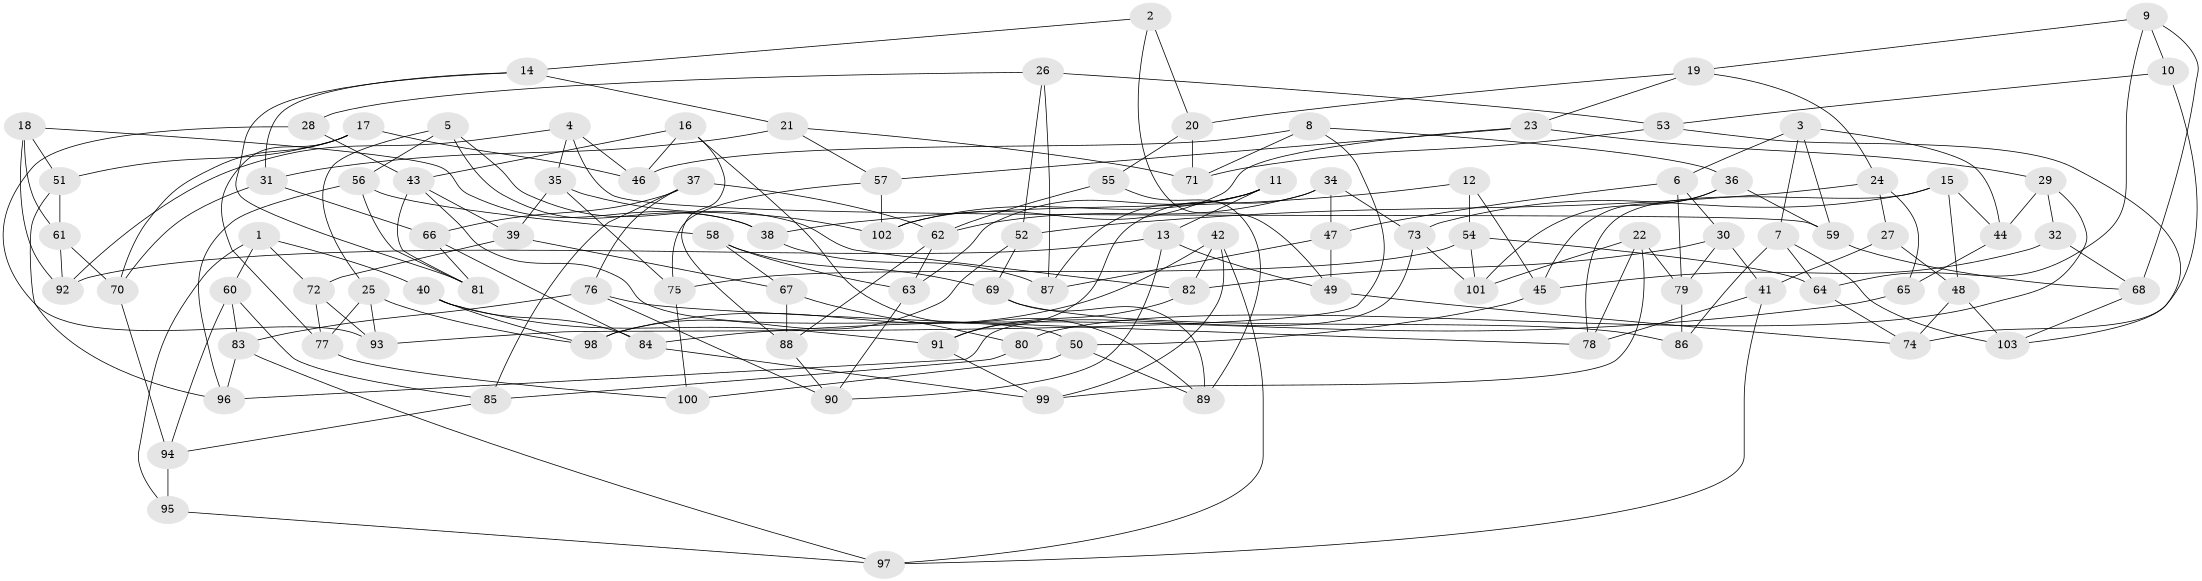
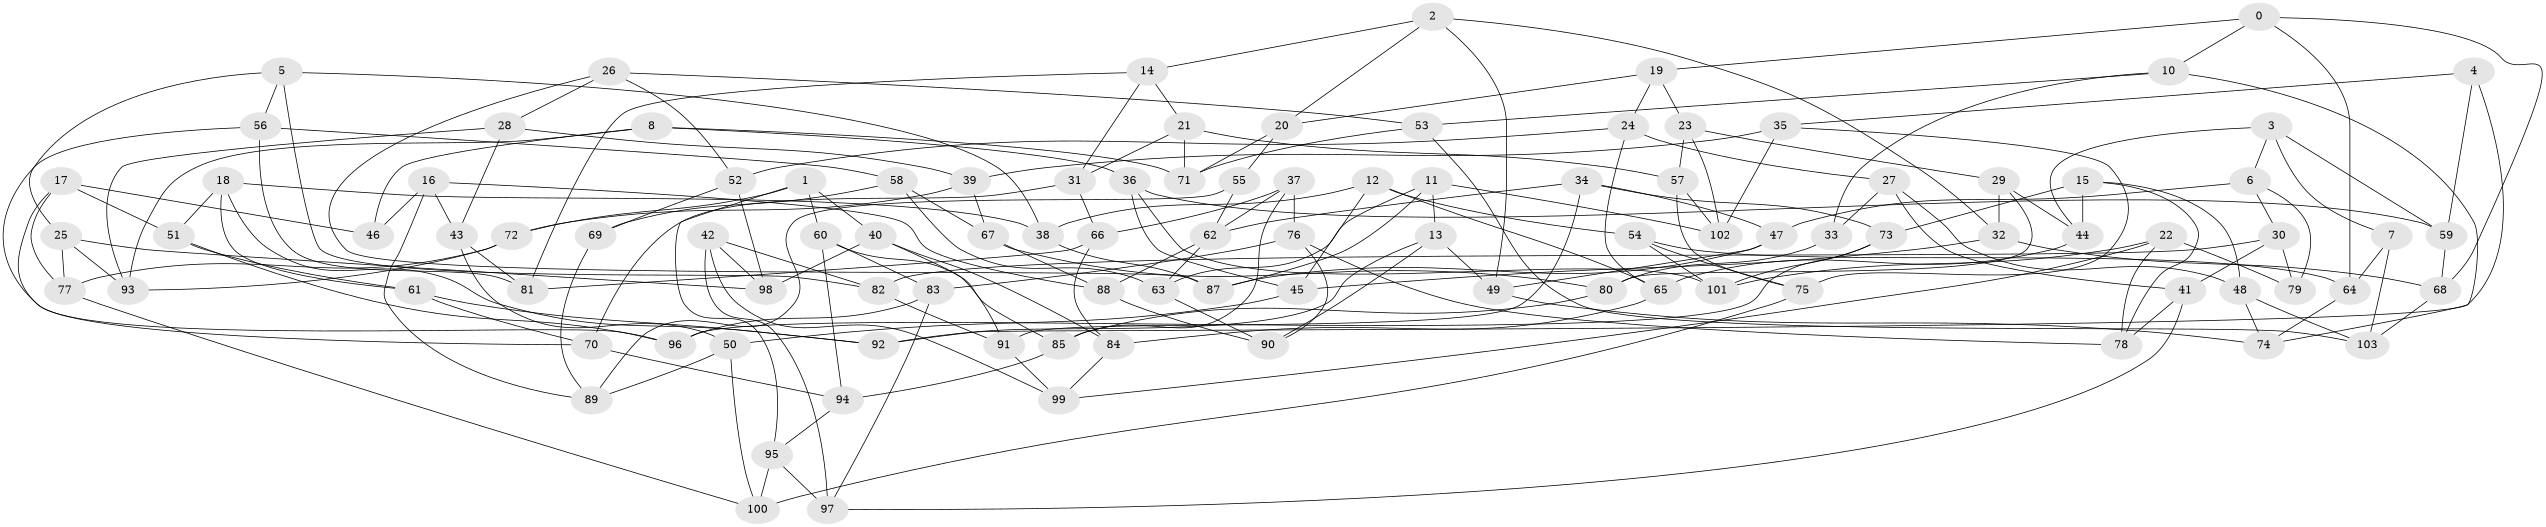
node "9": label "9" -> "0"
edge "2" -- "32": added
edge "4" -- "46": removed
edge "43" -- "39": now "28" -- "39"
edge "12" -- "65": added
node "33": added
node "86": removed
edge "95" -- "100": added
